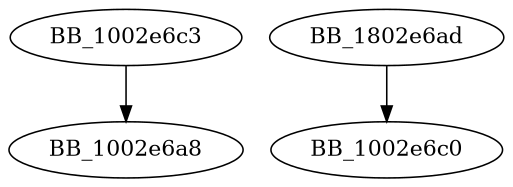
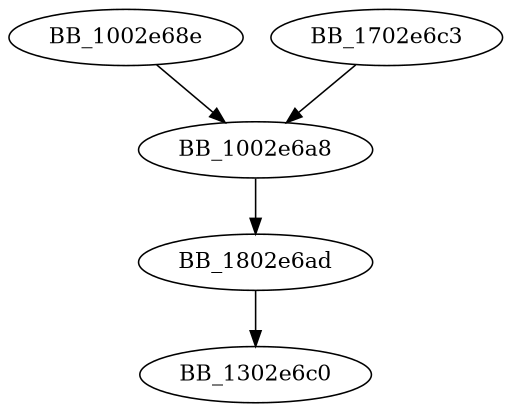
node "BB_1002e68e": added
node "BB_1002e6c3": label "BB_1002e6c3" -> "BB_1702e6c3"
node "BB_1002e6c0": label "BB_1002e6c0" -> "BB_1302e6c0"
edge "BB_1002e6a8" -> "BB_1802e6ad": added
